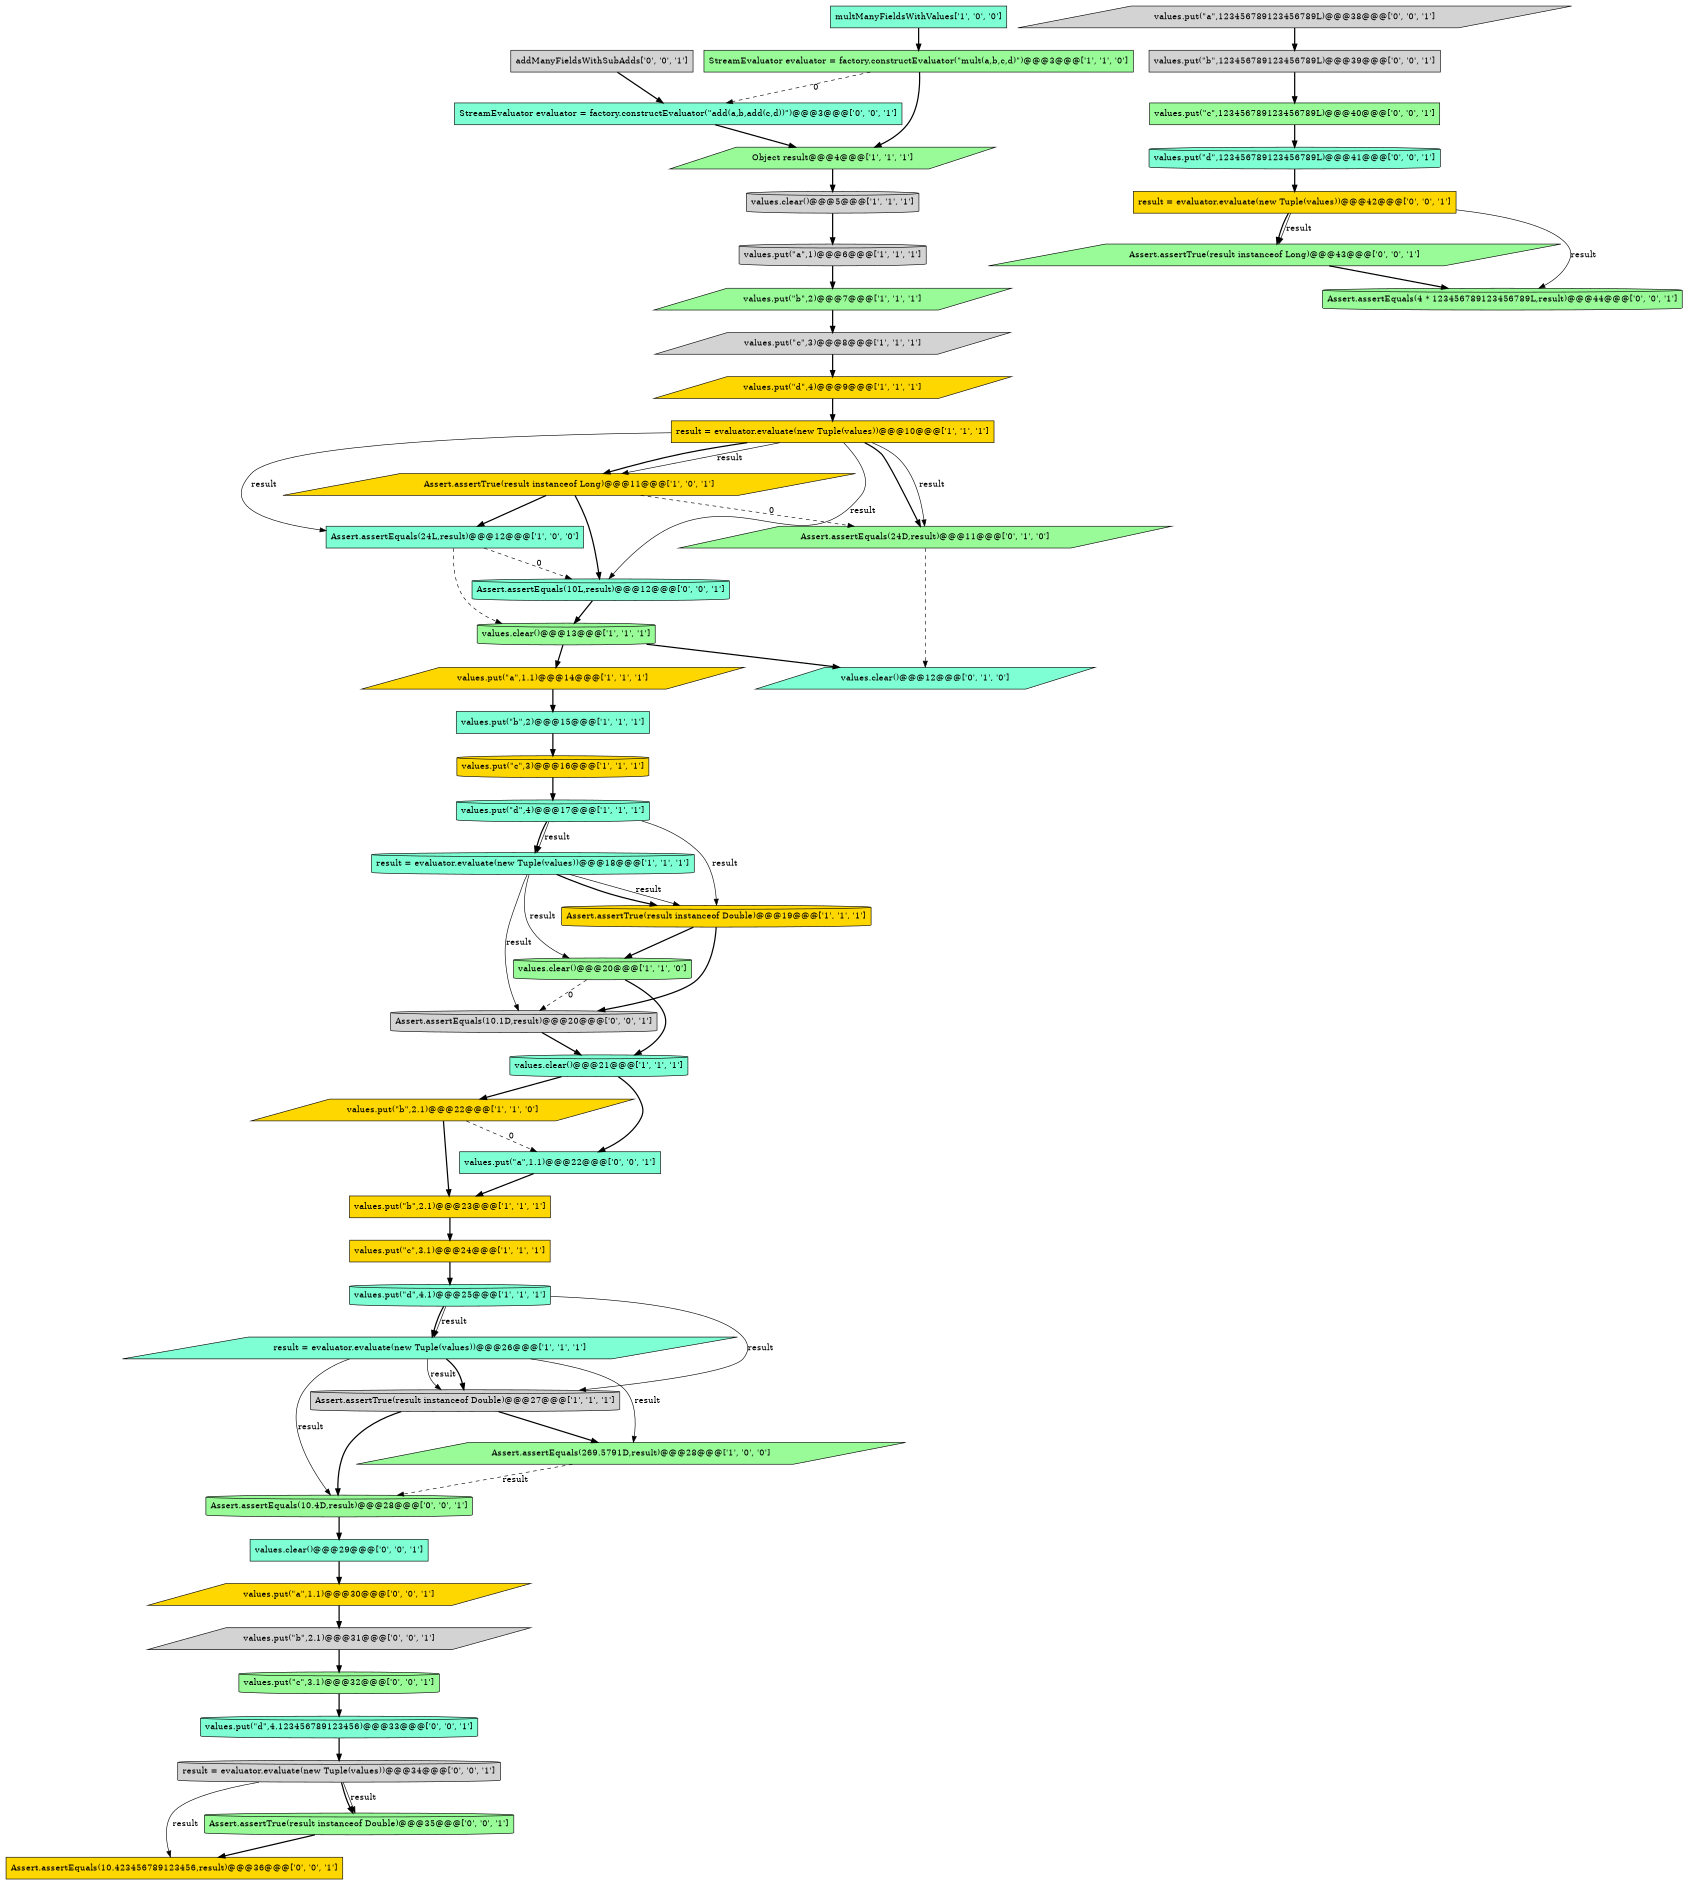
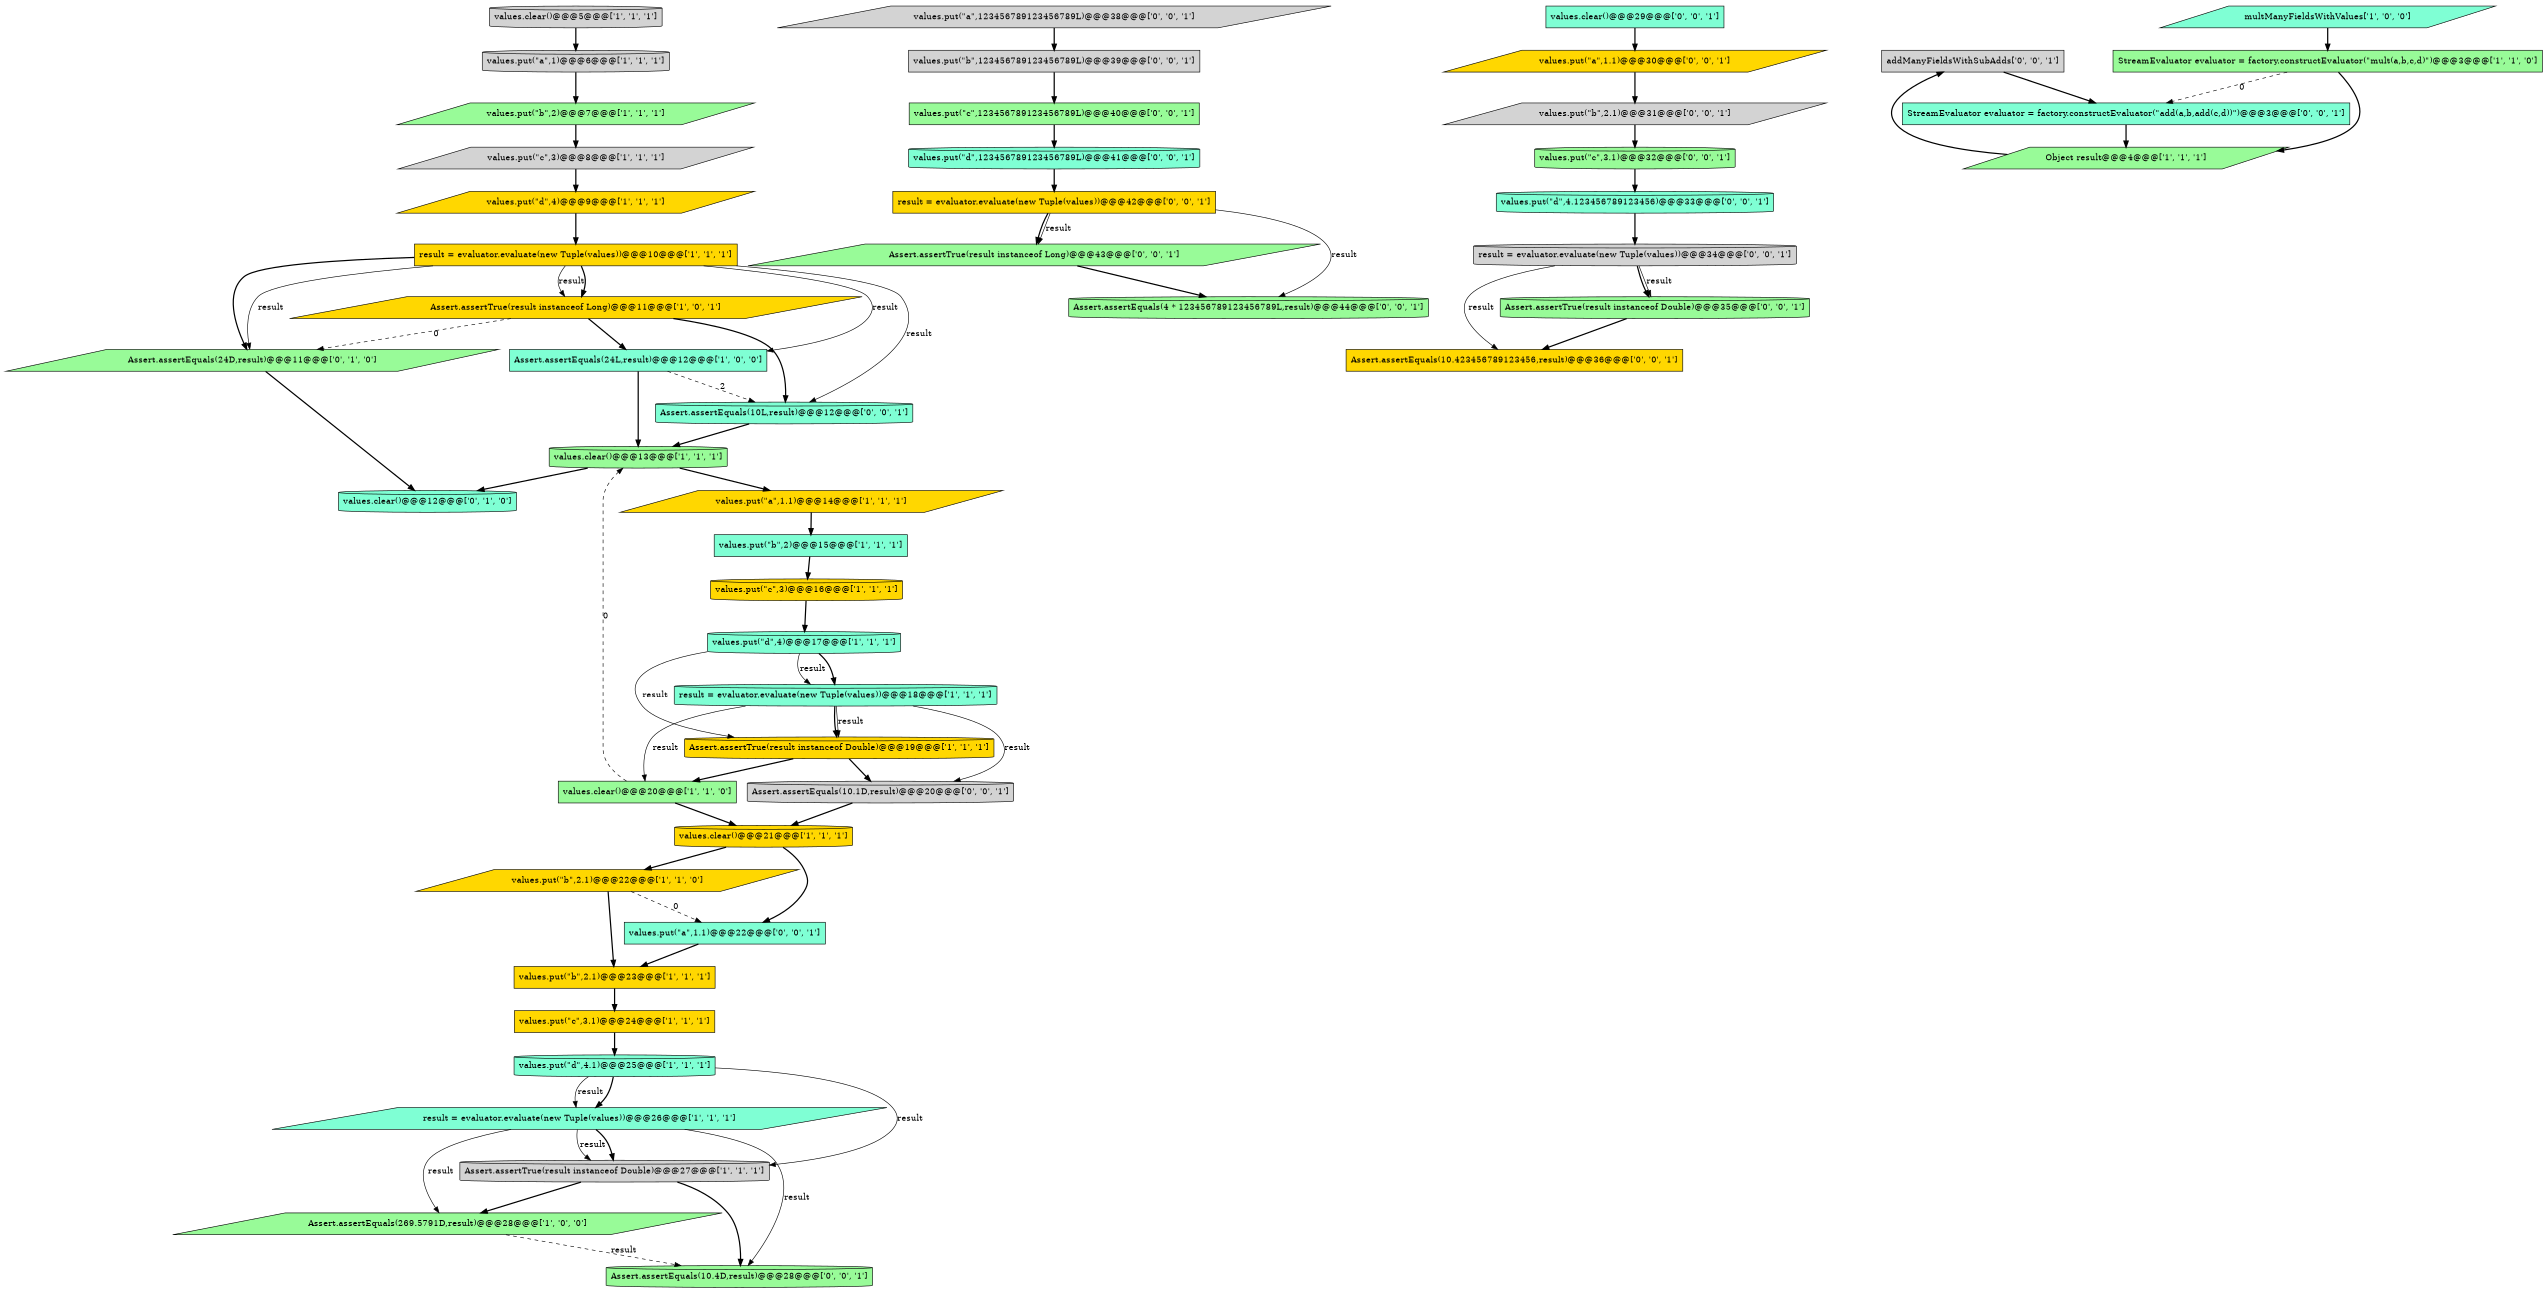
node "multManyFieldsWithValues['1', '0', '0']": shape box -> parallelogram
edge "Object result@@@4@@@['1', '1', '1']" -> "values.clear()@@@5@@@['1', '1', '1']": now "Object result@@@4@@@['1', '1', '1']" -> "addManyFieldsWithSubAdds['0', '0', '1']"
edge "Assert.assertEquals(24L,result)@@@12@@@['1', '0', '0']" -> "Assert.assertEquals(10L,result)@@@12@@@['0', '0', '1']": label "0" -> "2"
edge "Assert.assertEquals(24L,result)@@@12@@@['1', '0', '0']" -> "values.clear()@@@13@@@['1', '1', '1']": style dashed -> bold
edge "Assert.assertEquals(24D,result)@@@11@@@['0', '1', '0']" -> "values.clear()@@@12@@@['0', '1', '0']": style dashed -> bold
node "values.clear()@@@12@@@['0', '1', '0']": shape parallelogram -> cylinder
node "values.clear()@@@20@@@['1', '1', '0']": shape cylinder -> box
edge "values.clear()@@@20@@@['1', '1', '0']" -> "Assert.assertEquals(10.1D,result)@@@20@@@['0', '0', '1']": now "values.clear()@@@20@@@['1', '1', '0']" -> "values.clear()@@@13@@@['1', '1', '1']"
node "values.clear()@@@21@@@['1', '1', '1']": fillcolor aquamarine -> gold
edge "Assert.assertEquals(10.4D,result)@@@28@@@['0', '0', '1']" -> "values.clear()@@@29@@@['0', '0', '1']": removed
